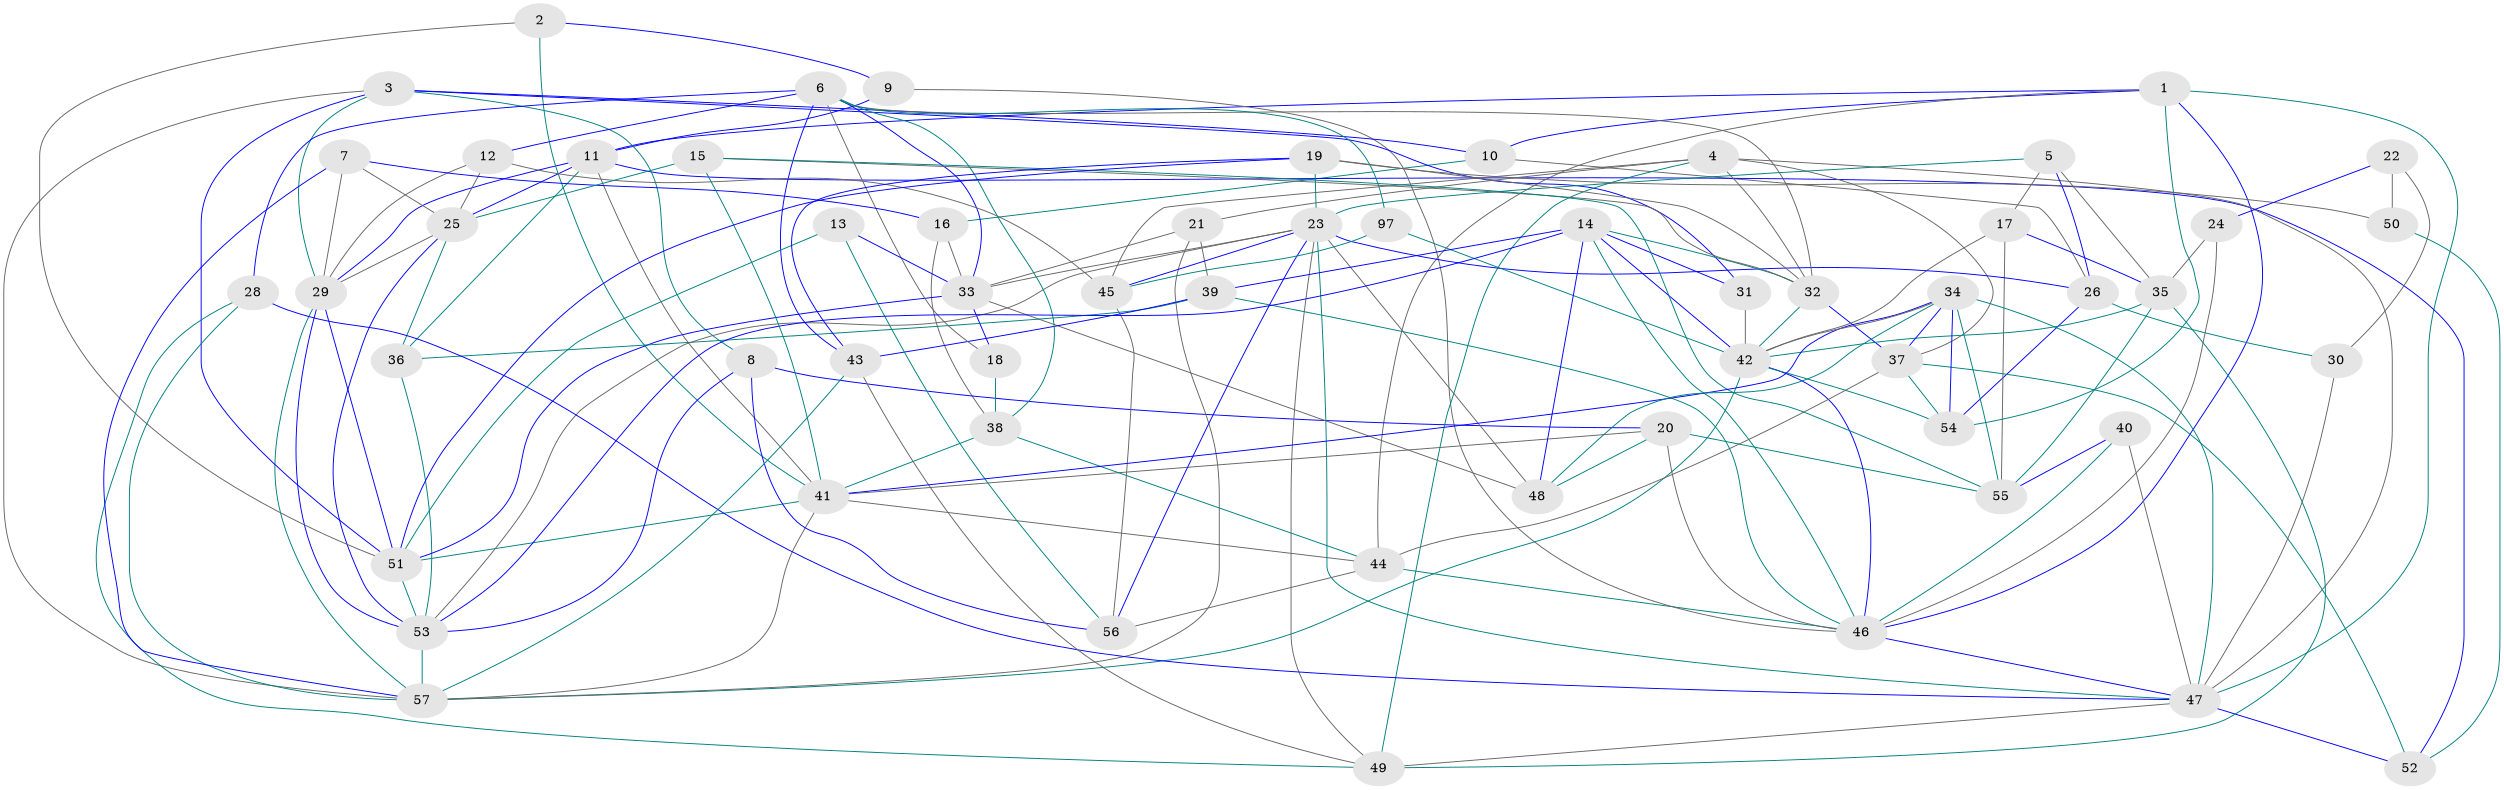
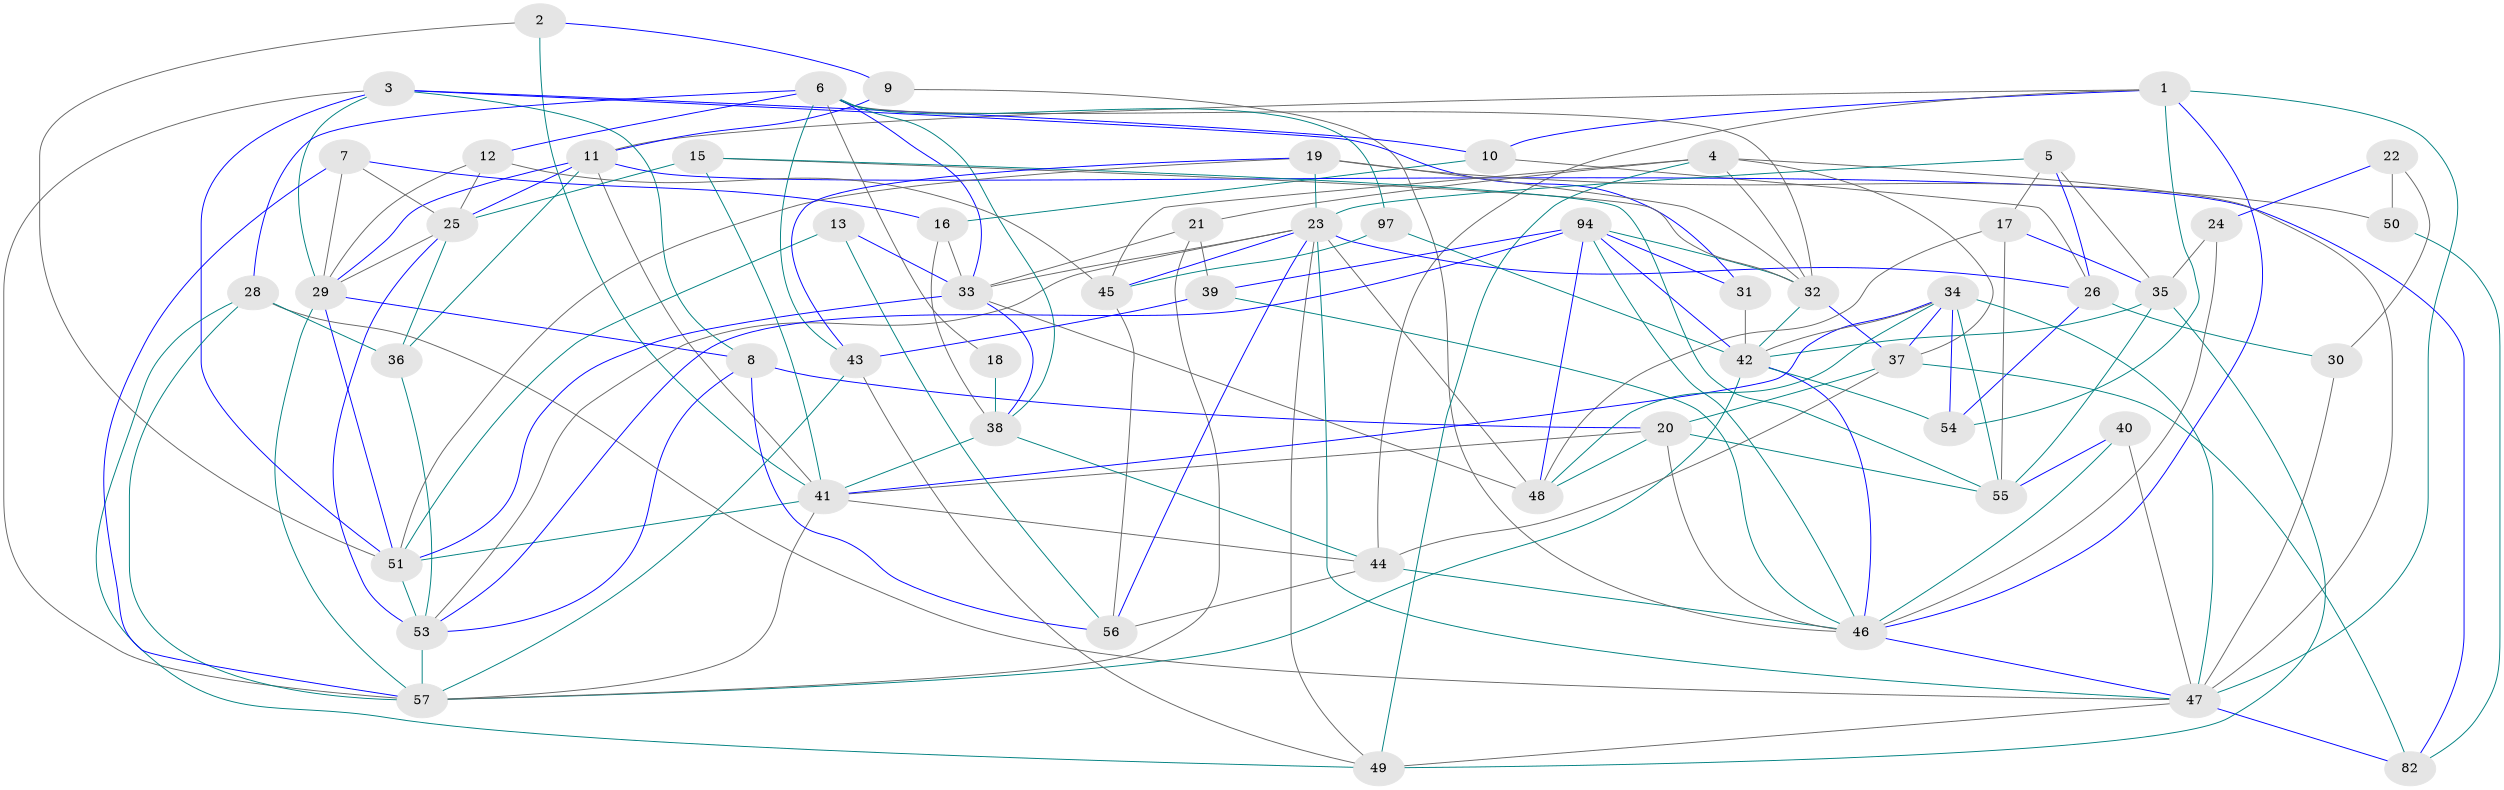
edge "1" -- "11": color blue -> gray40
edge "19" -- "51": color blue -> gray40
node "14": label "14" -> "94"
edge "6" -- "43": color blue -> teal
edge "17" -- "42": now "17" -- "48"
edge "33" -- "18": now "33" -- "38"
edge "39" -- "36": now "28" -- "36"
edge "37" -- "54": now "37" -- "20"
edge "29" -- "53": now "29" -- "8"
edge "28" -- "47": color blue -> gray40
node "52": label "52" -> "82"
